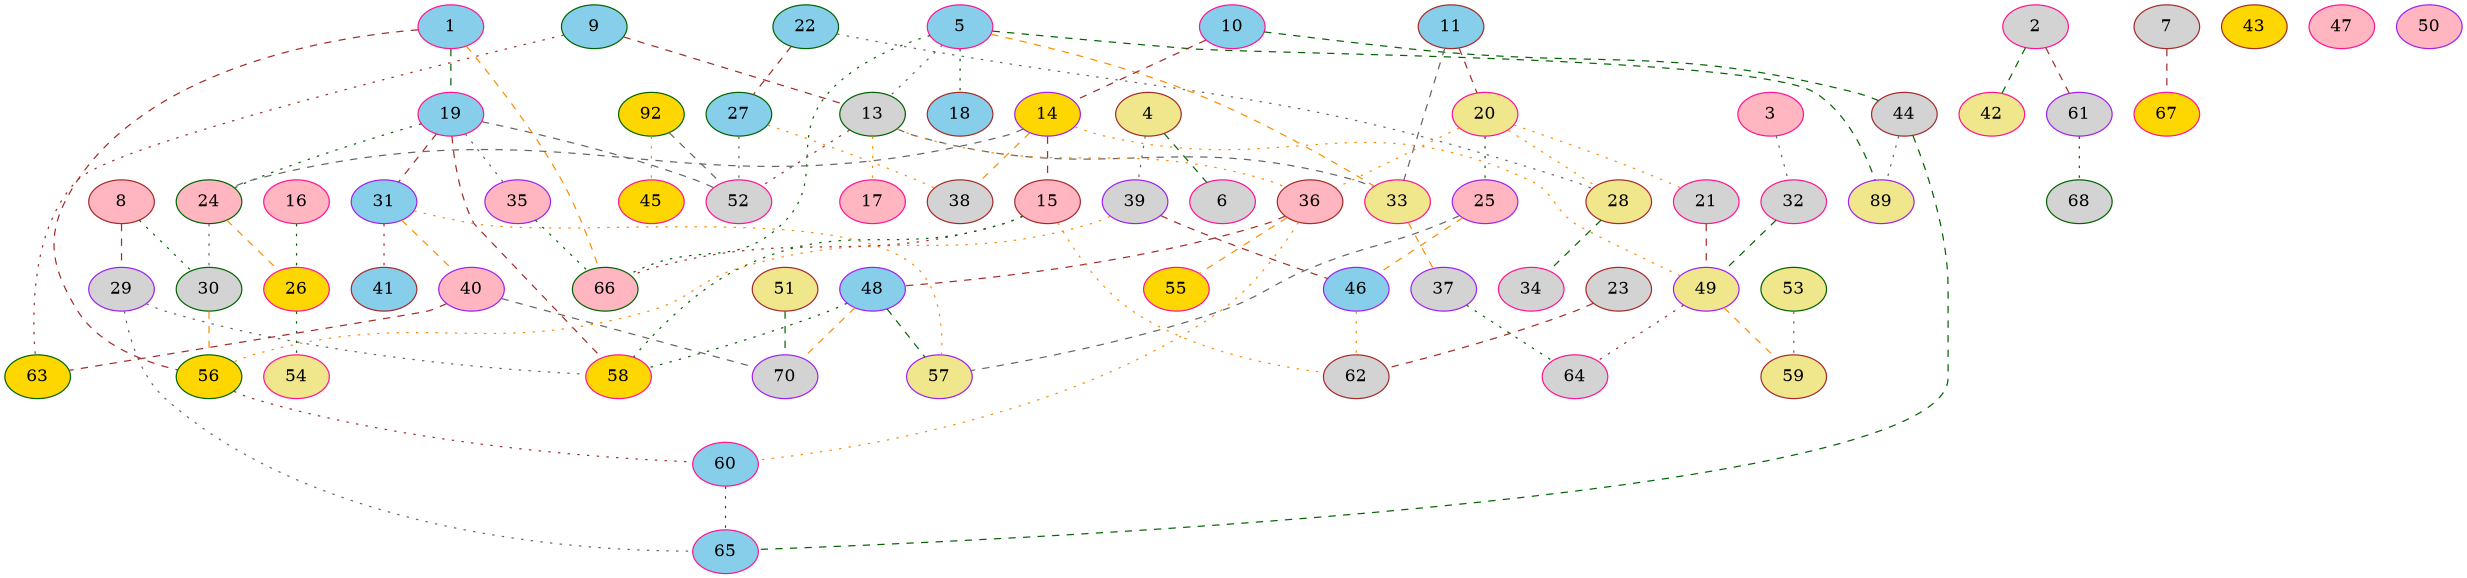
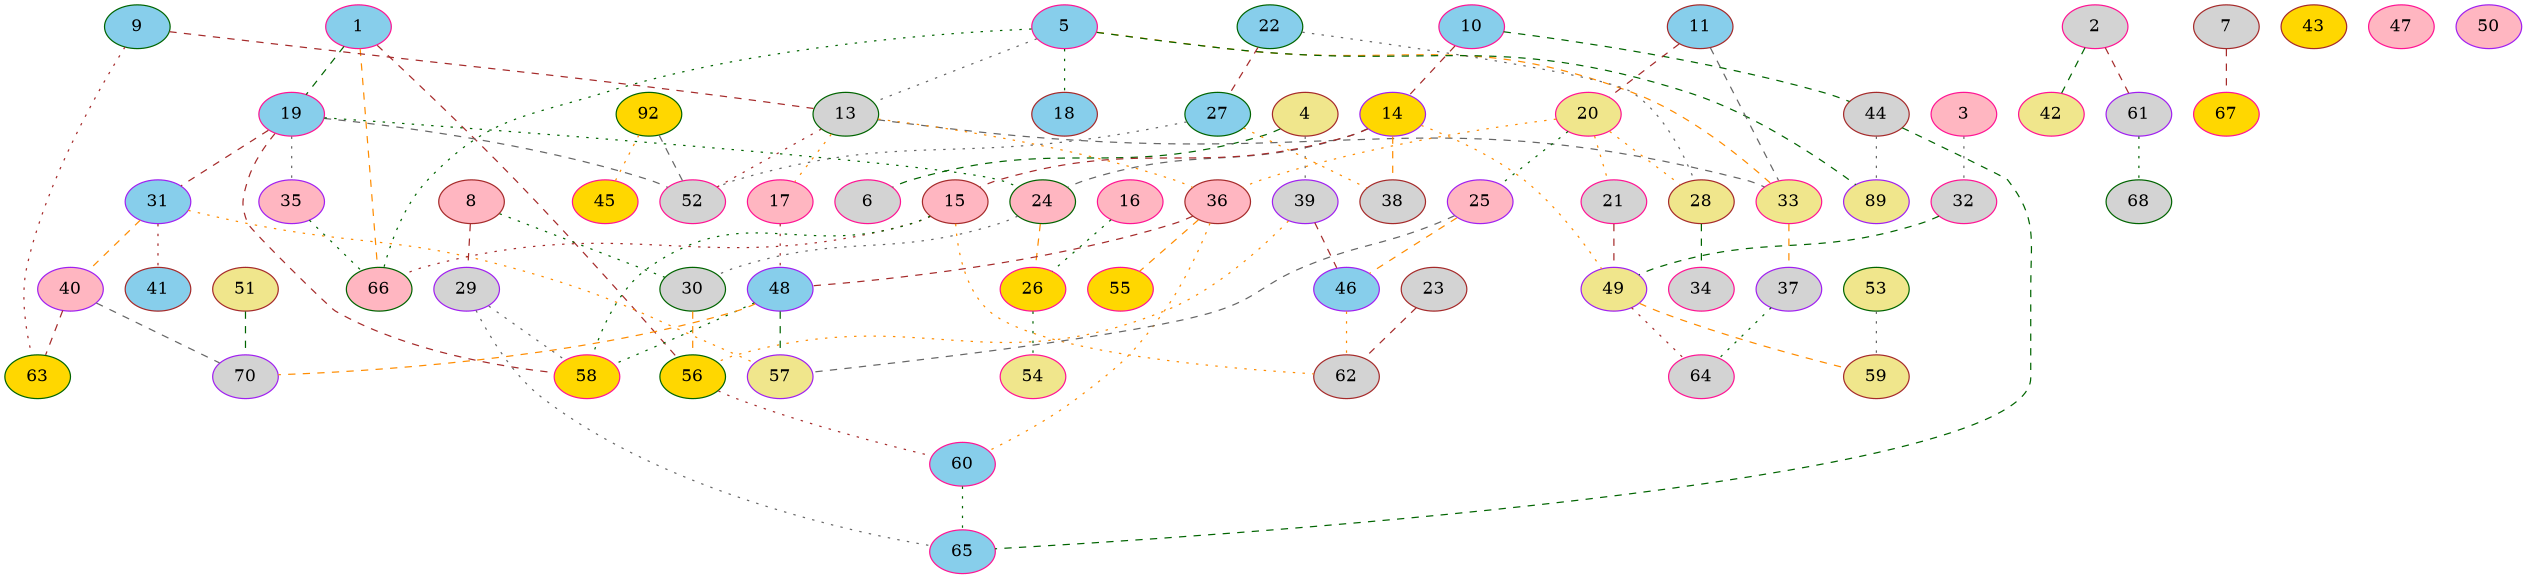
edge "17" -- "48": added
